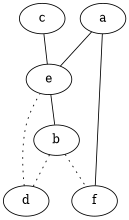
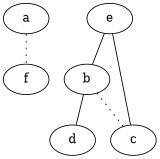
edge "a" -- "e": removed
edge "a" -- "f": style solid -> dotted
edge "e" -- "d": removed
edge "b" -- "d": style dotted -> solid
edge "b" -- "f": now "b" -- "c"
